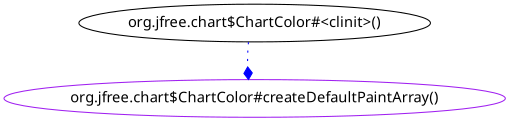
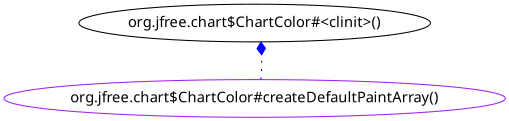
edge "org.jfree.chart$ChartColor#<clinit>()" -> "org.jfree.chart$ChartColor#createDefaultPaintArray()": reversed
